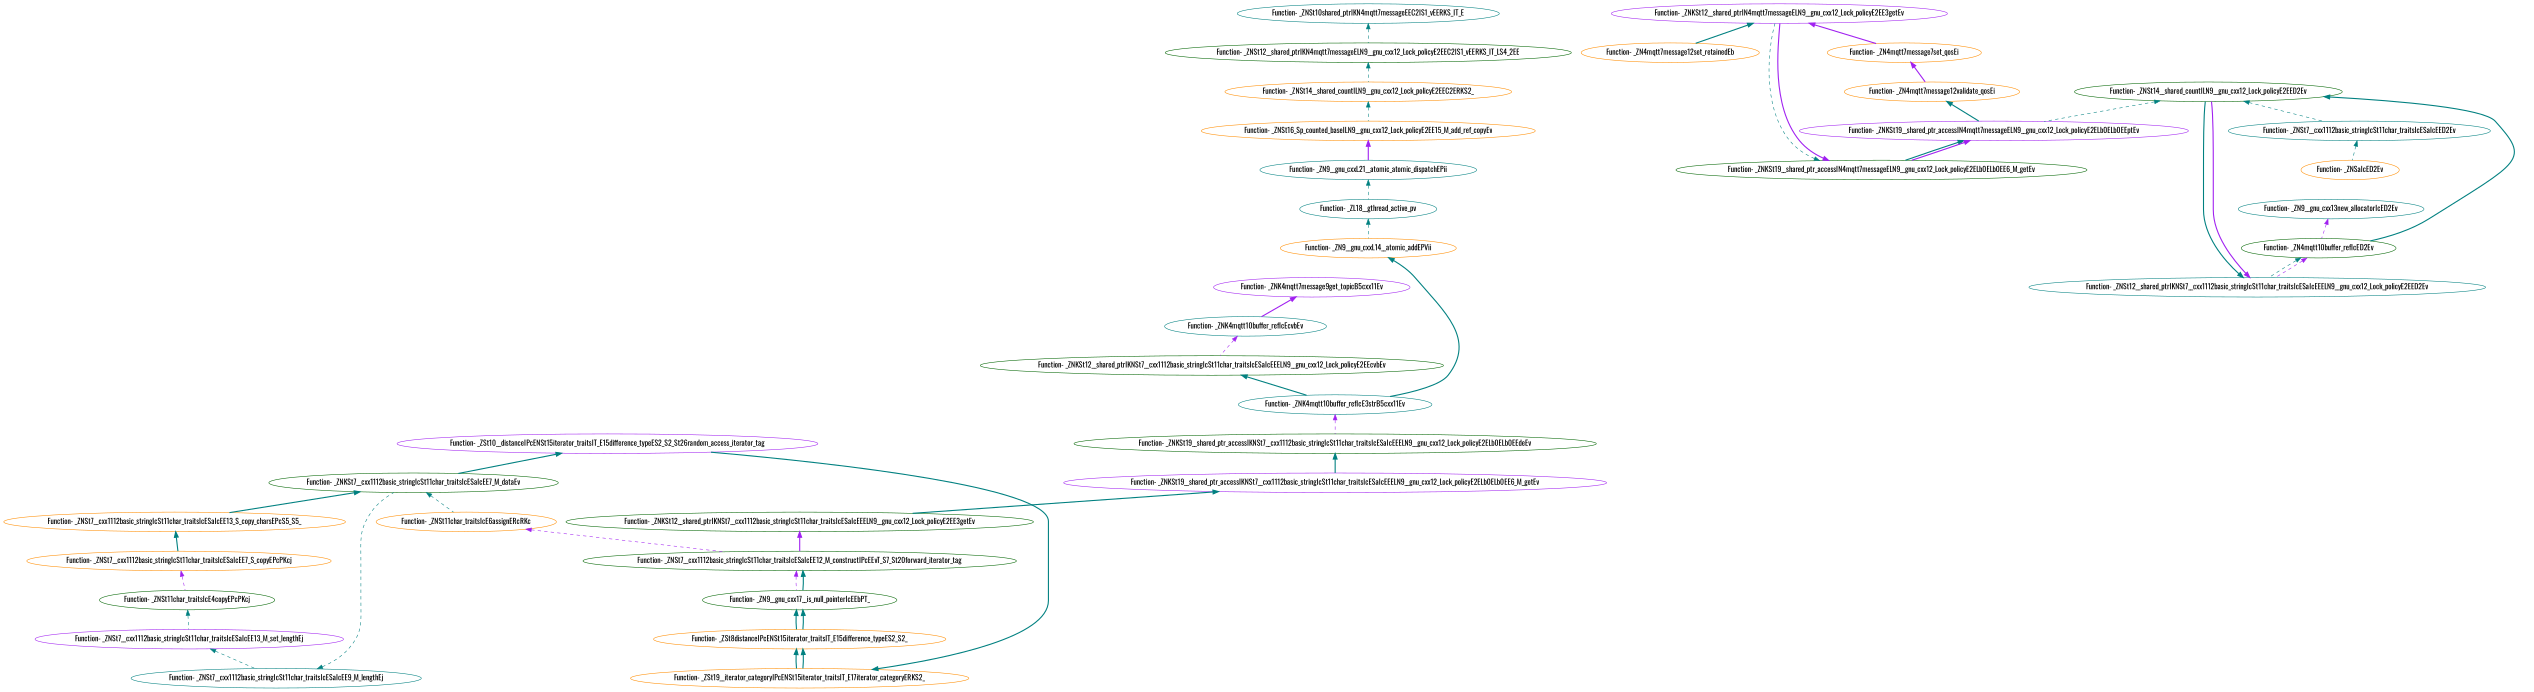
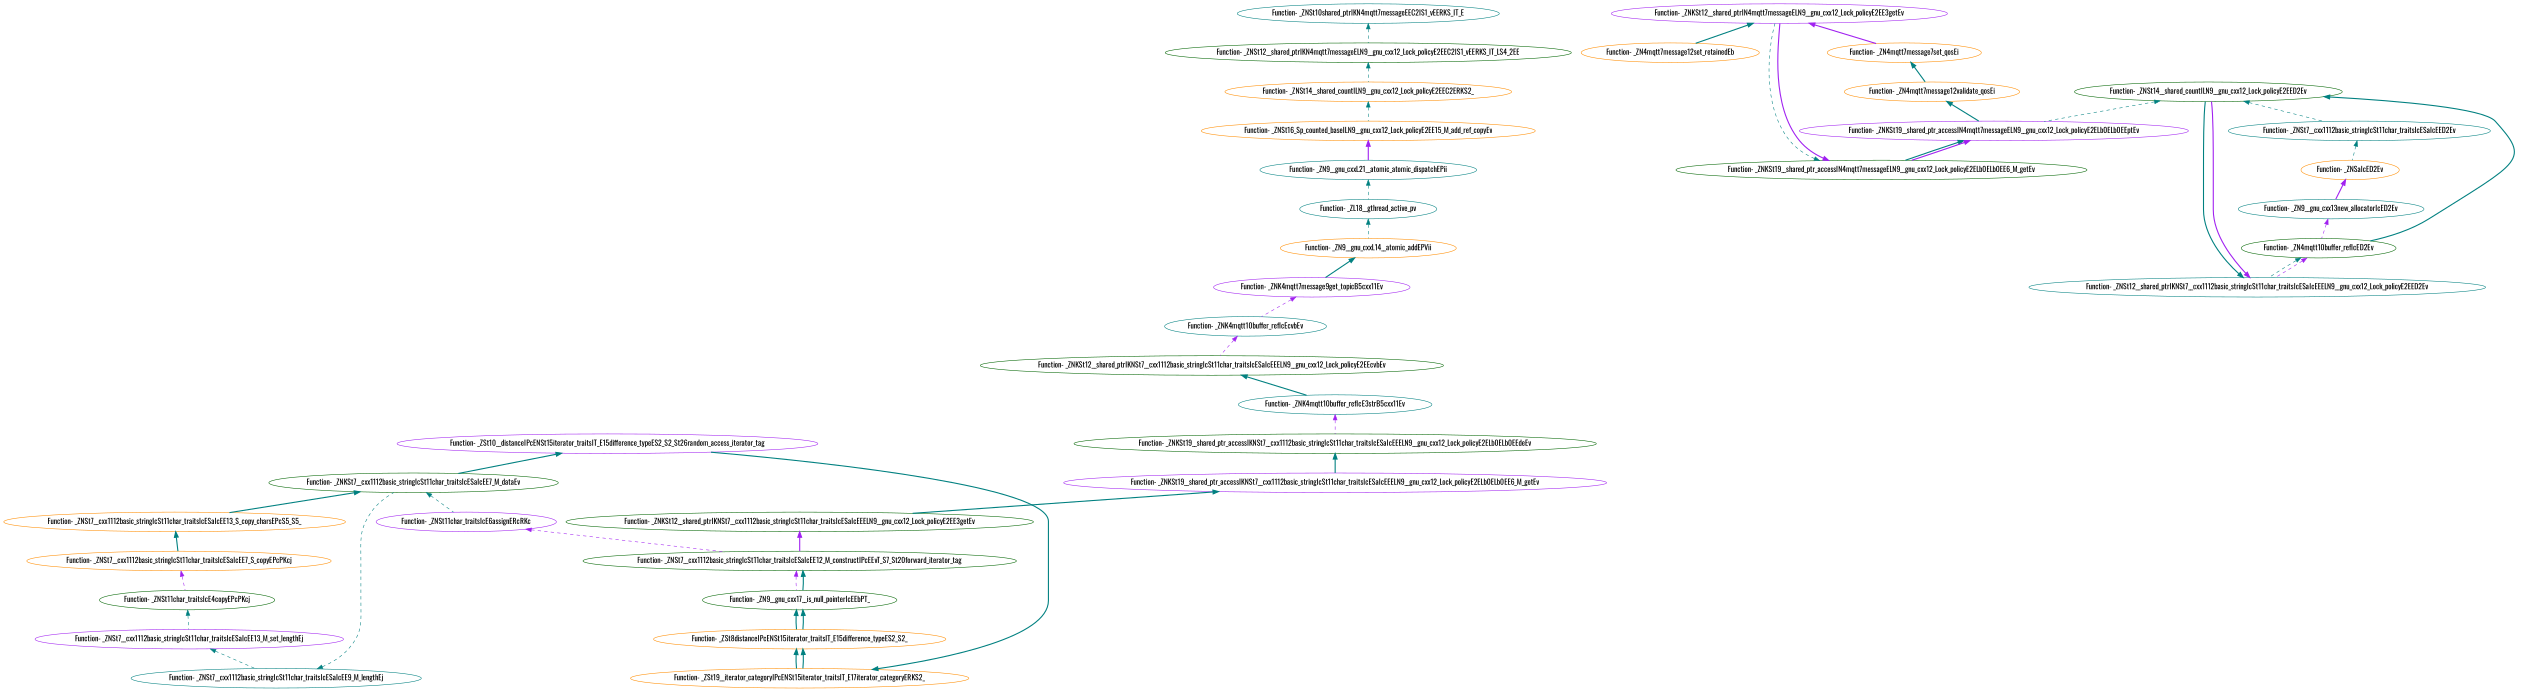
edge "Function- _ZN4mqtt7message12validate_qosEi" -> "Function- _ZN4mqtt7message7set_qosEi": color purple -> teal
edge "Function- _ZN9__gnu_cxx13new_allocatorIcED2Ev" -> "Function- _ZNSaIcED2Ev": added
edge "Function- _ZNK4mqtt10buffer_refIcEcvbEv" -> "Function- _ZNK4mqtt7message9get_topicB5cxx11Ev": style bold -> dashed
edge "Function- _ZNK4mqtt10buffer_refIcE3strB5cxx11Ev" -> "Function- _ZN9__gnu_cxxL14__atomic_addEPVii": now "Function- _ZNK4mqtt7message9get_topicB5cxx11Ev" -> "Function- _ZN9__gnu_cxxL14__atomic_addEPVii"
node "Function- _ZNSt11char_traitsIcE6assignERcRKc": color darkorange -> purple
